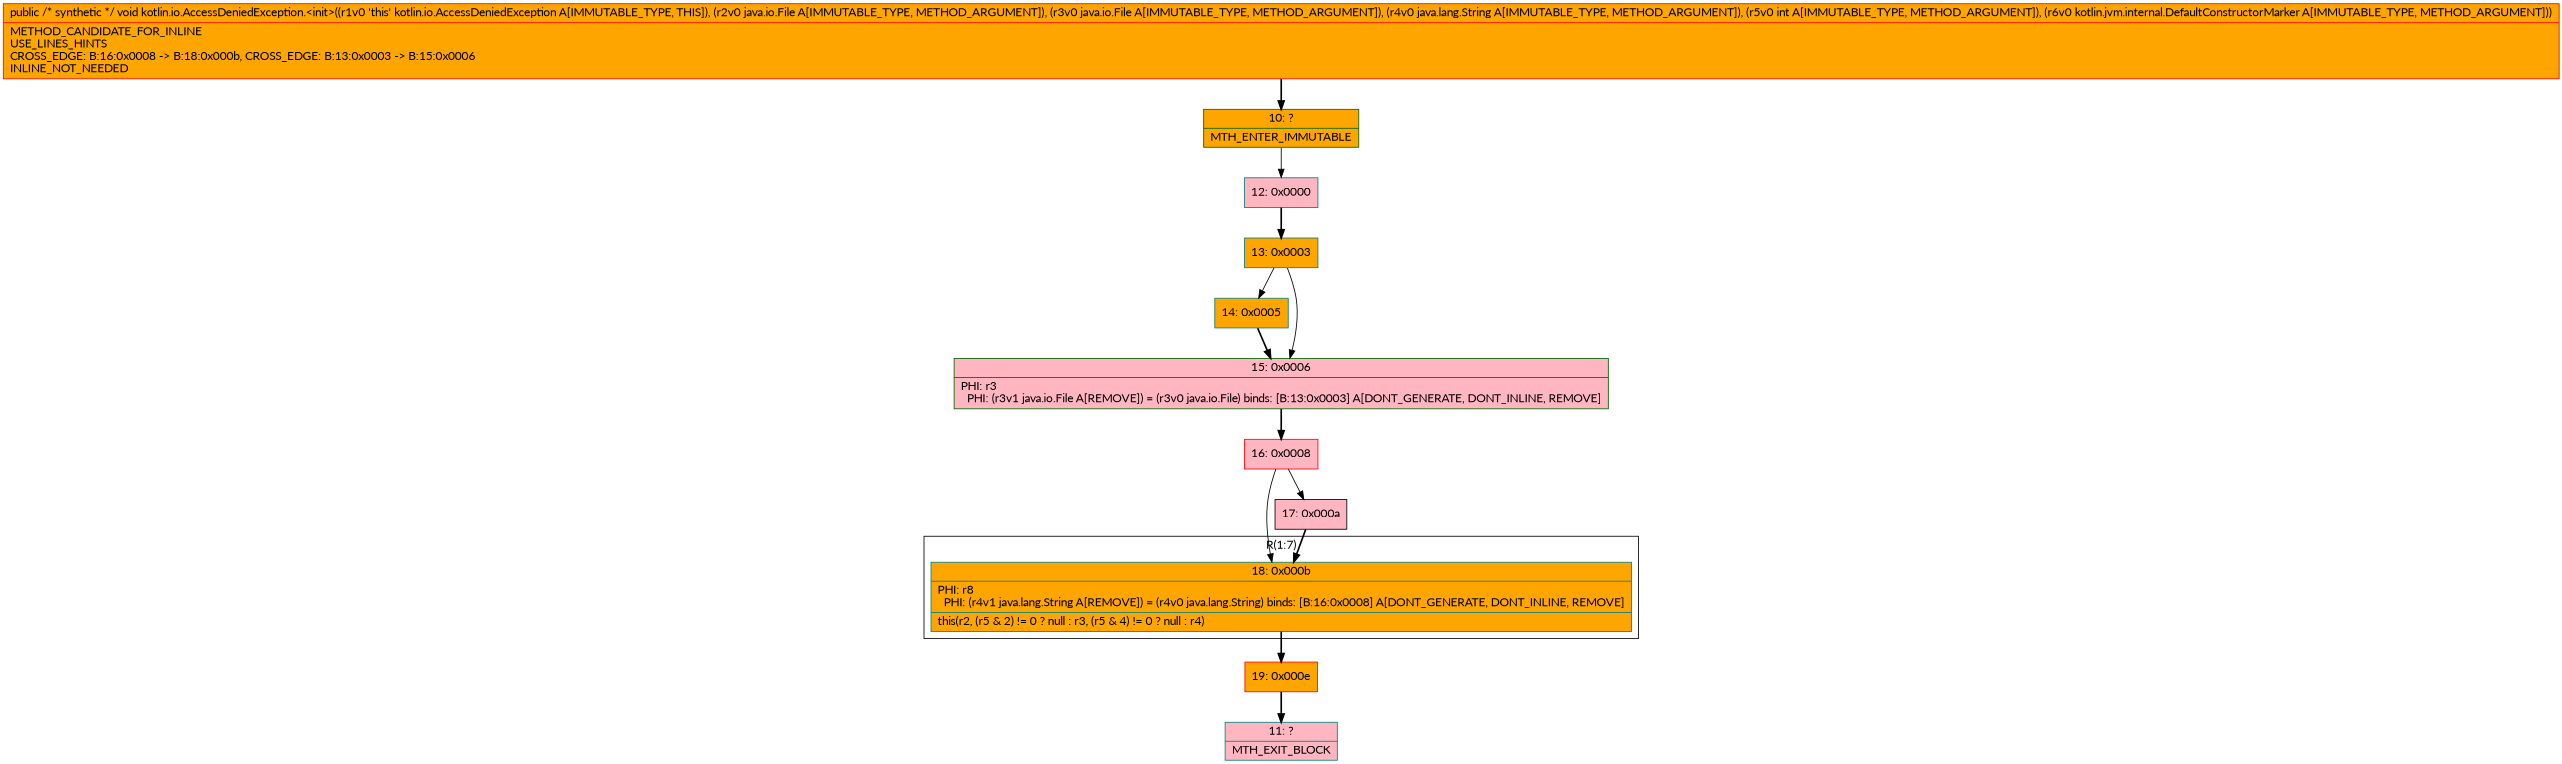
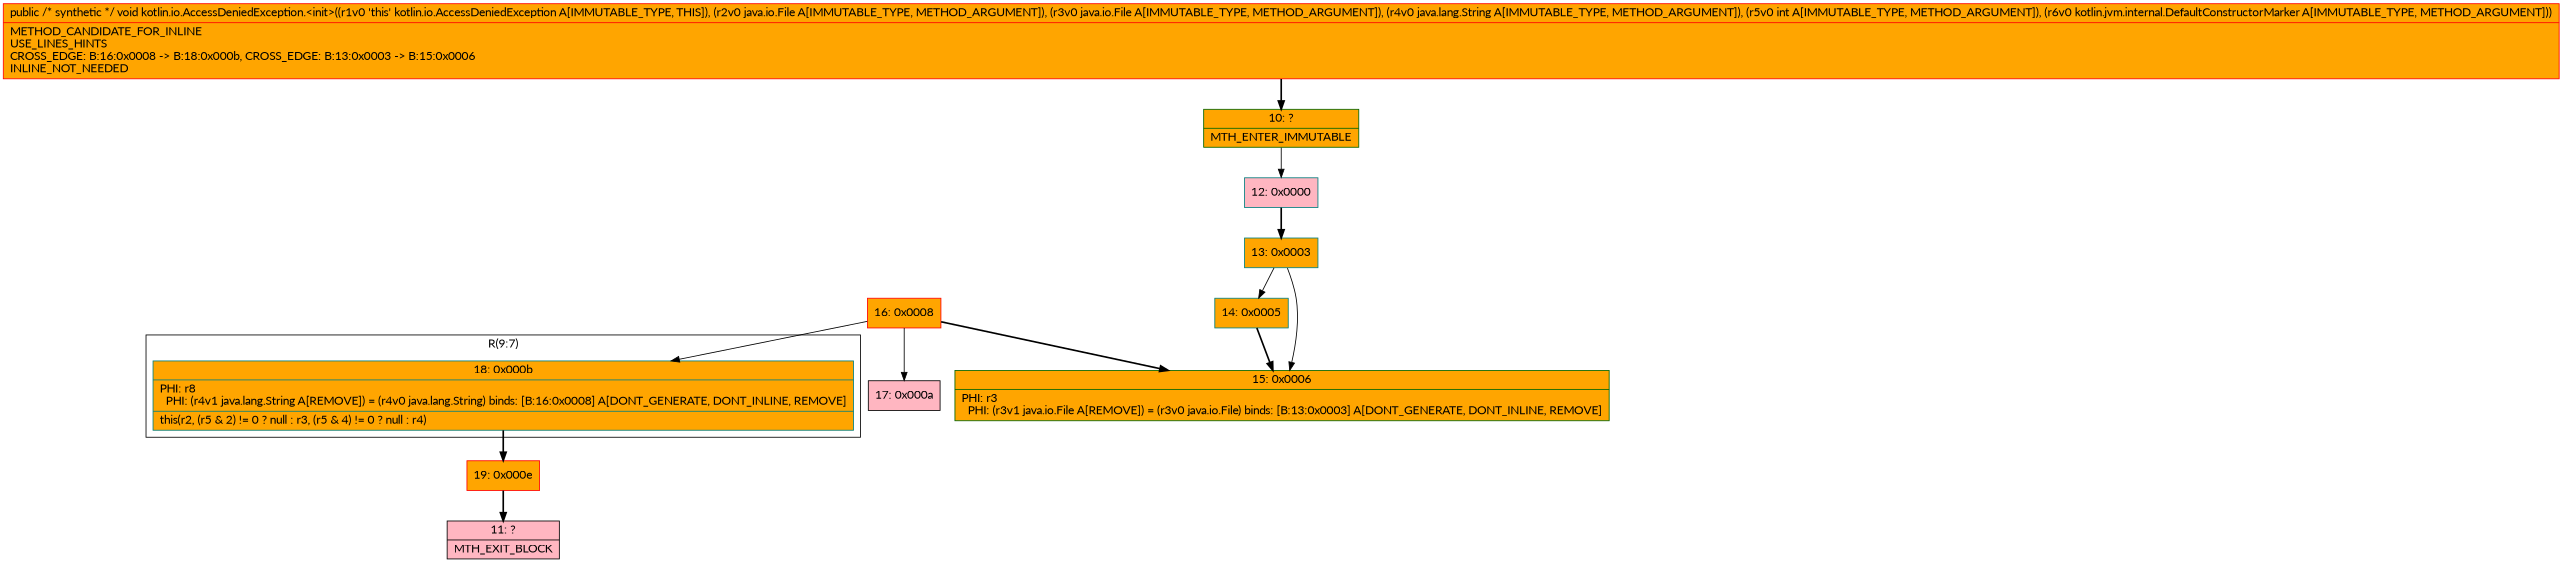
node "15: 0x0006": fillcolor lightpink -> orange
edge "15: 0x0006" -> "16: 0x0008": reversed
node "16: 0x0008": fillcolor lightpink -> orange
edge "17: 0x000a" -> "18: 0x000b": removed
cluster "R(1:7)": label "R(1:7)" -> "R(9:7)"
node "11: ?": color teal -> black
